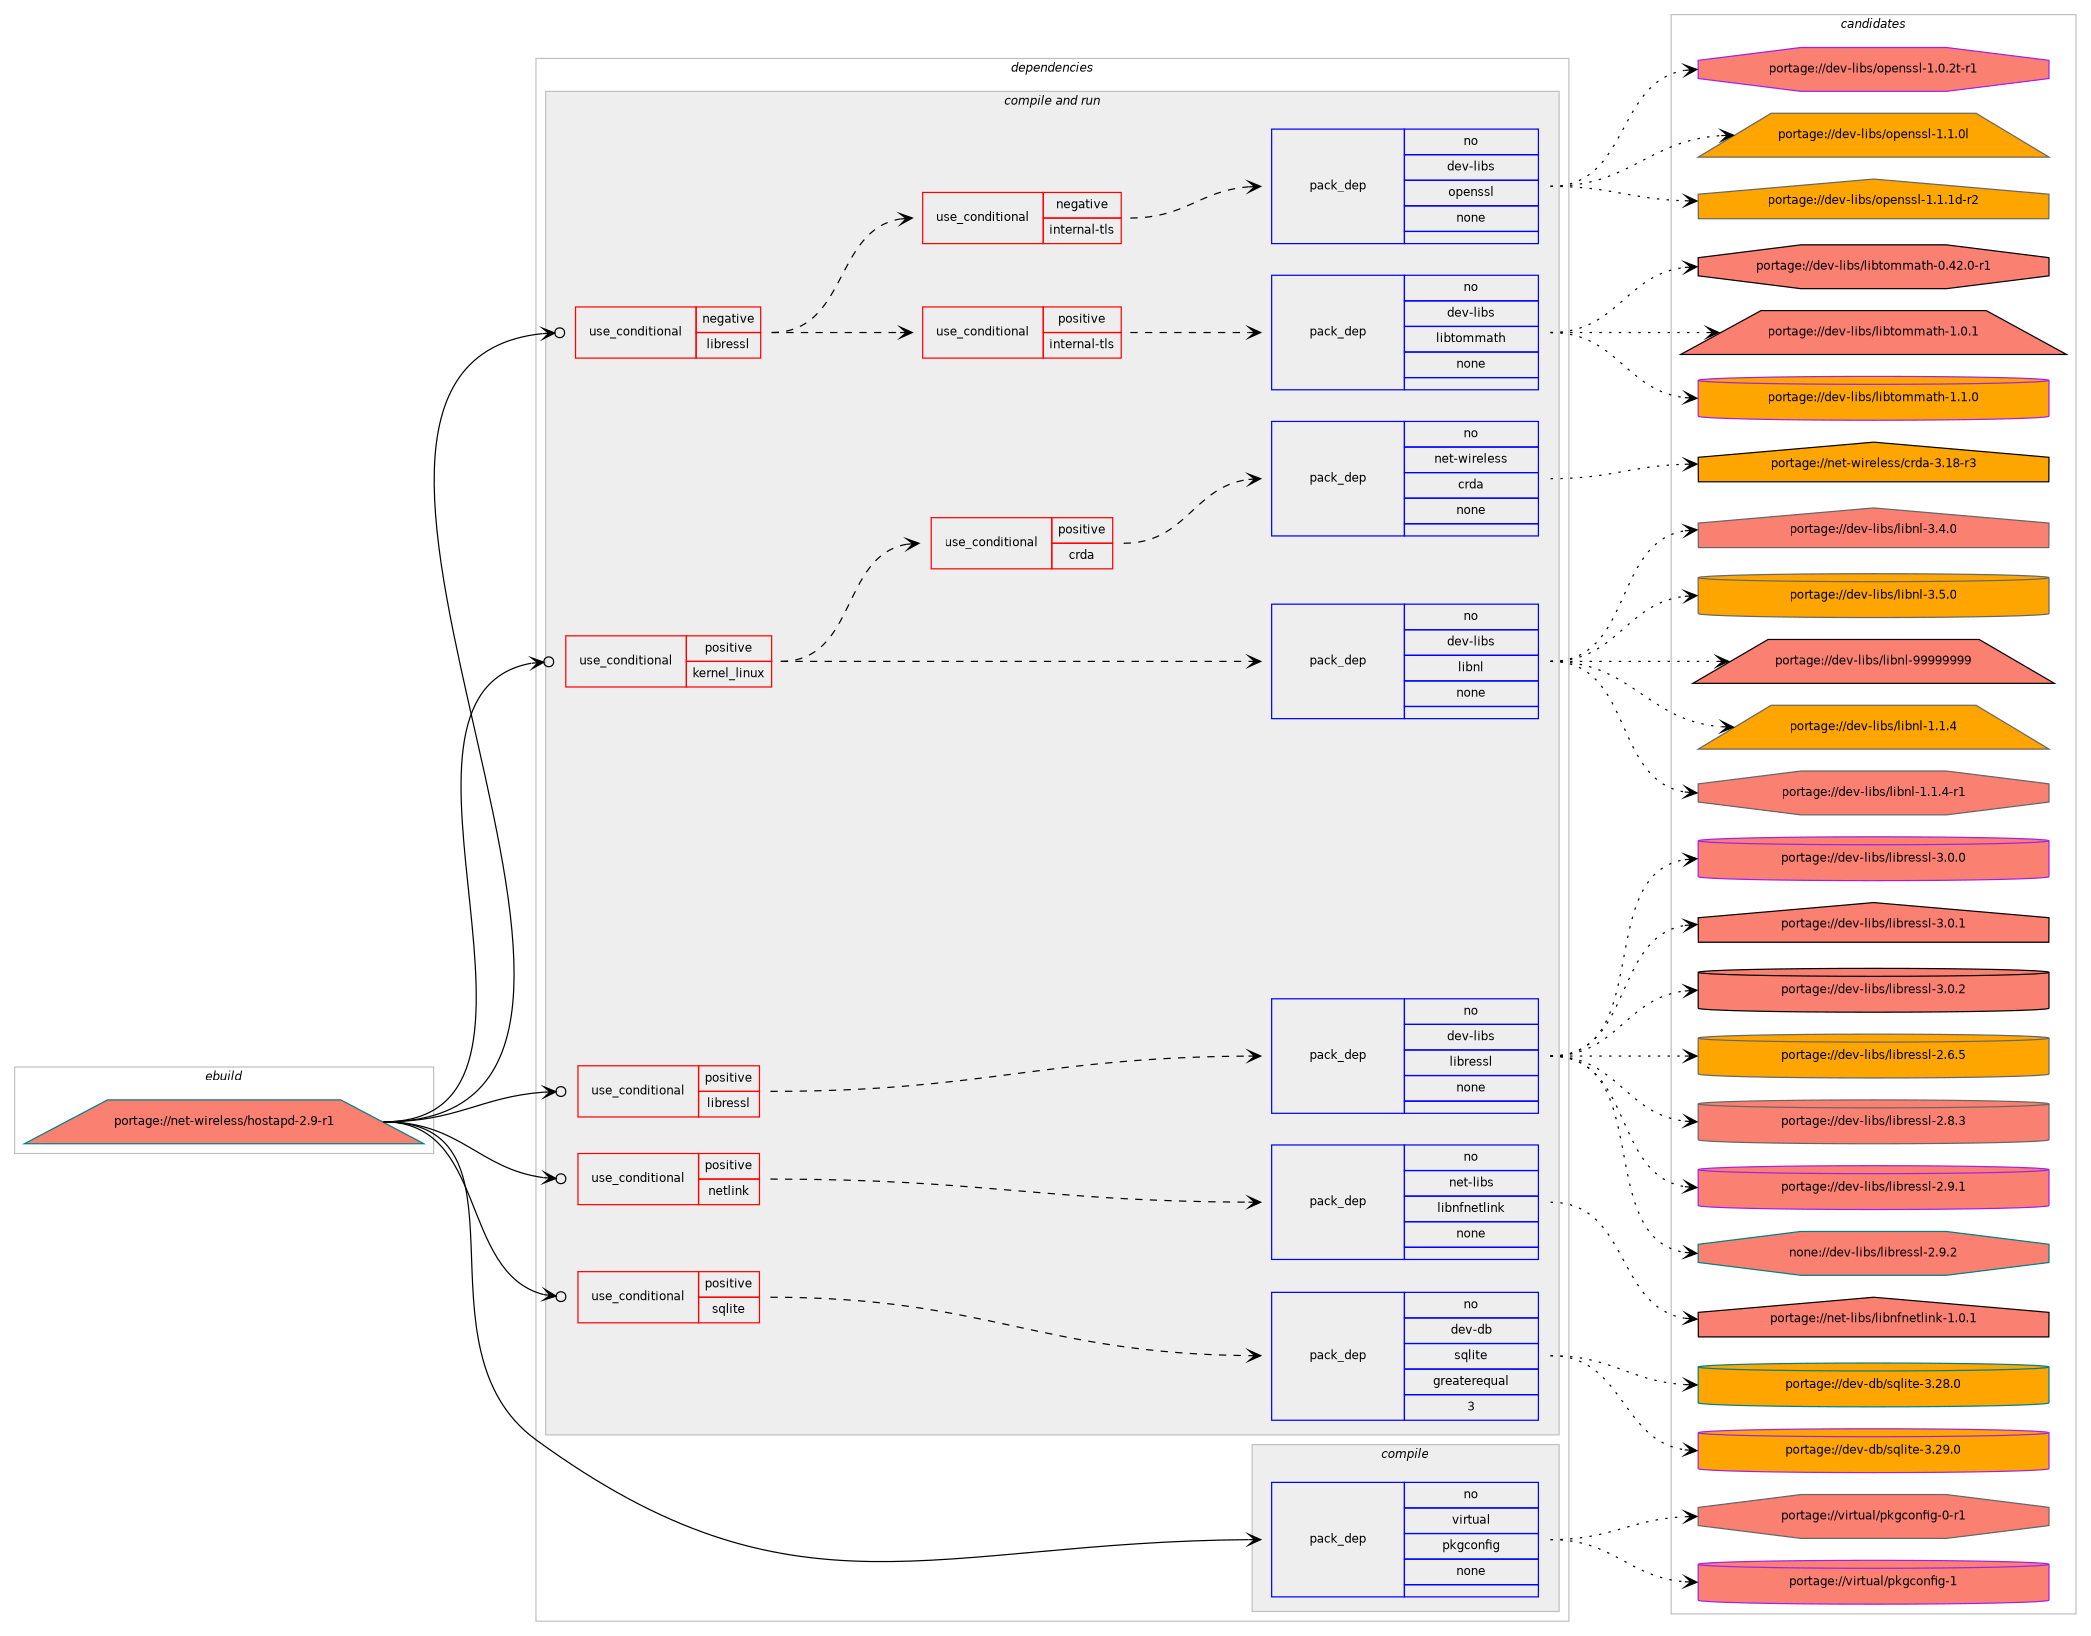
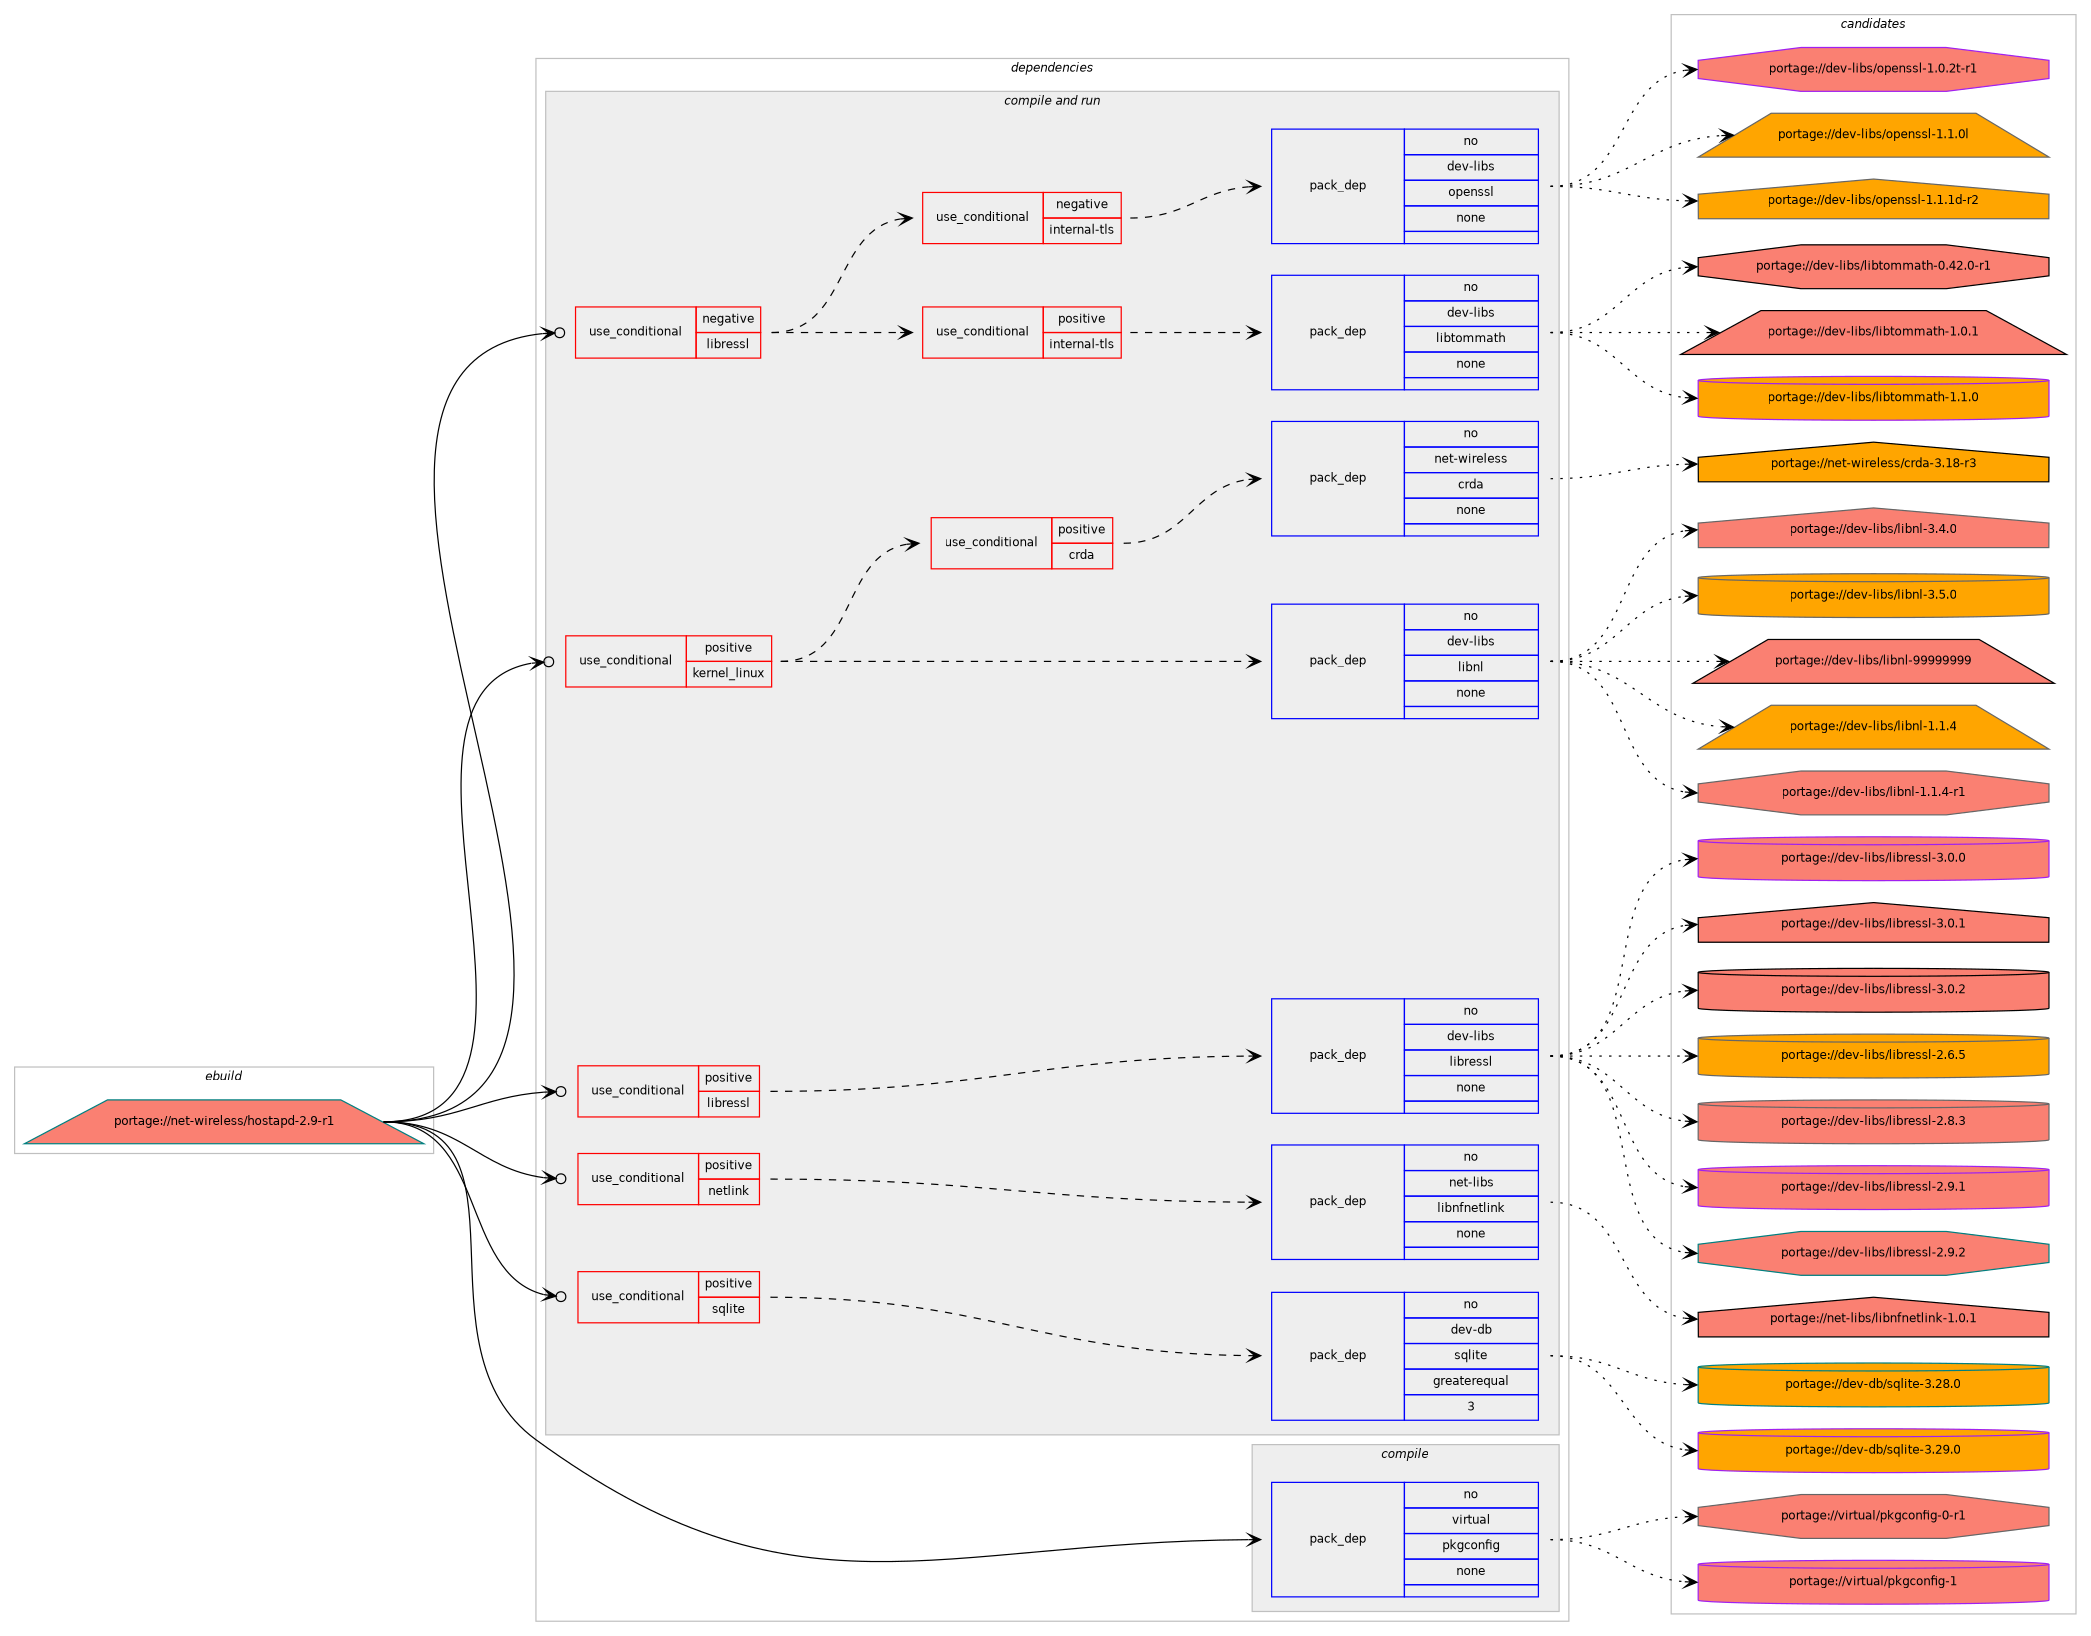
node "none://dev-libs/libressl-2.9.2": label "none://dev-libs/libressl-2.9.2" -> "portage://dev-libs/libressl-2.9.2"
